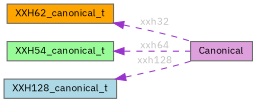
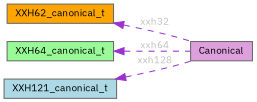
node "XXH54_canonical_t": label "XXH54_canonical_t" -> "XXH64_canonical_t"
node "XXH128_canonical_t": label "XXH128_canonical_t" -> "XXH121_canonical_t"
